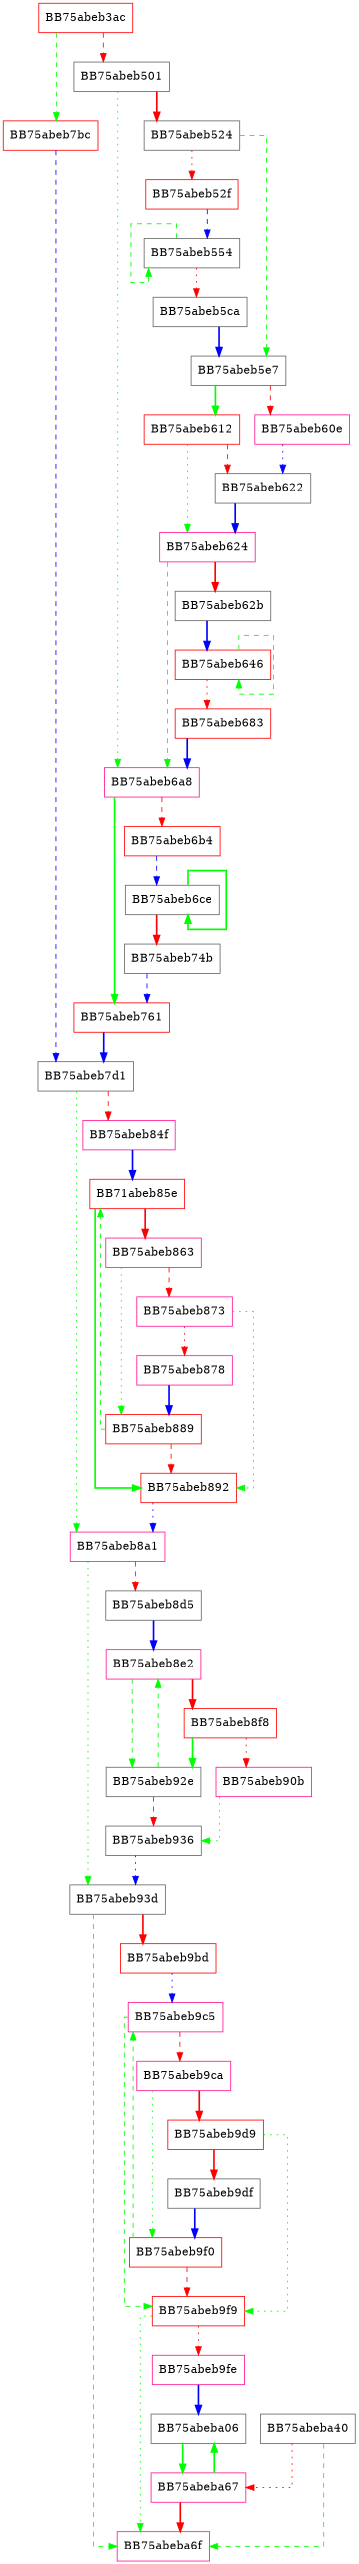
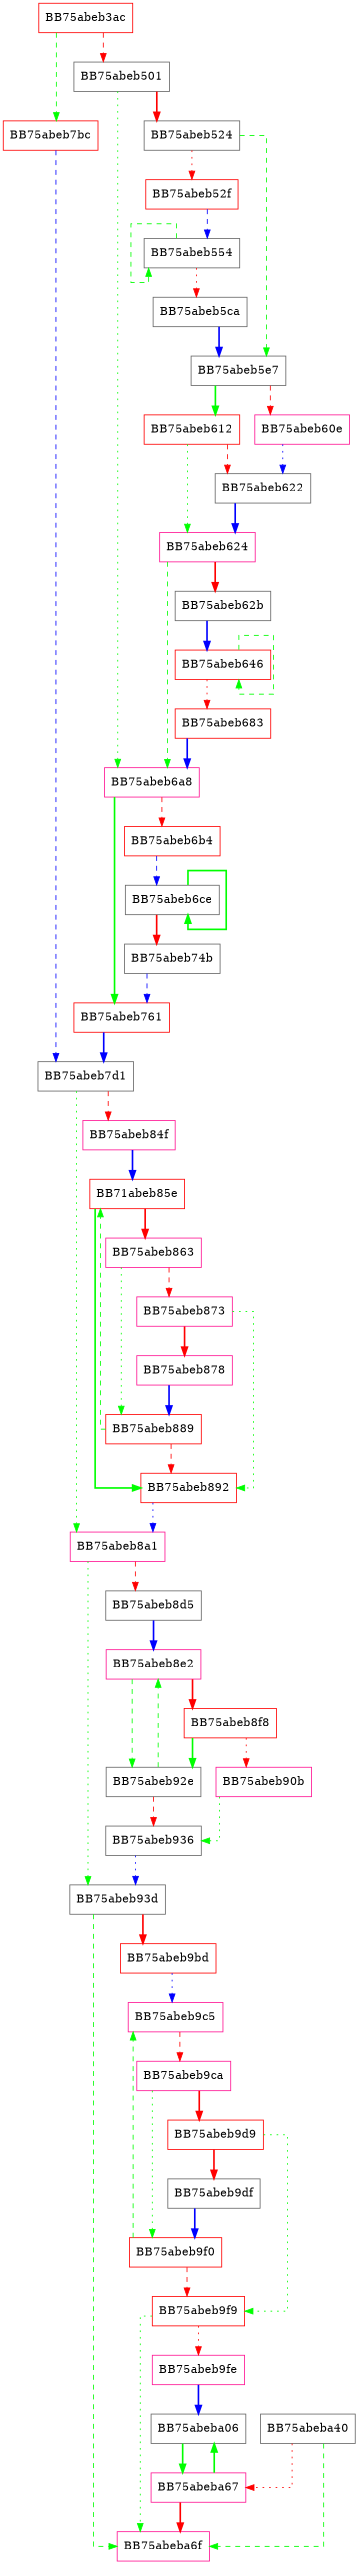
edge "BB75abeb873" -> "BB75abeb878": style dotted -> bold
edge "BB75abeb9c5" -> "BB75abeb9f9": removed
